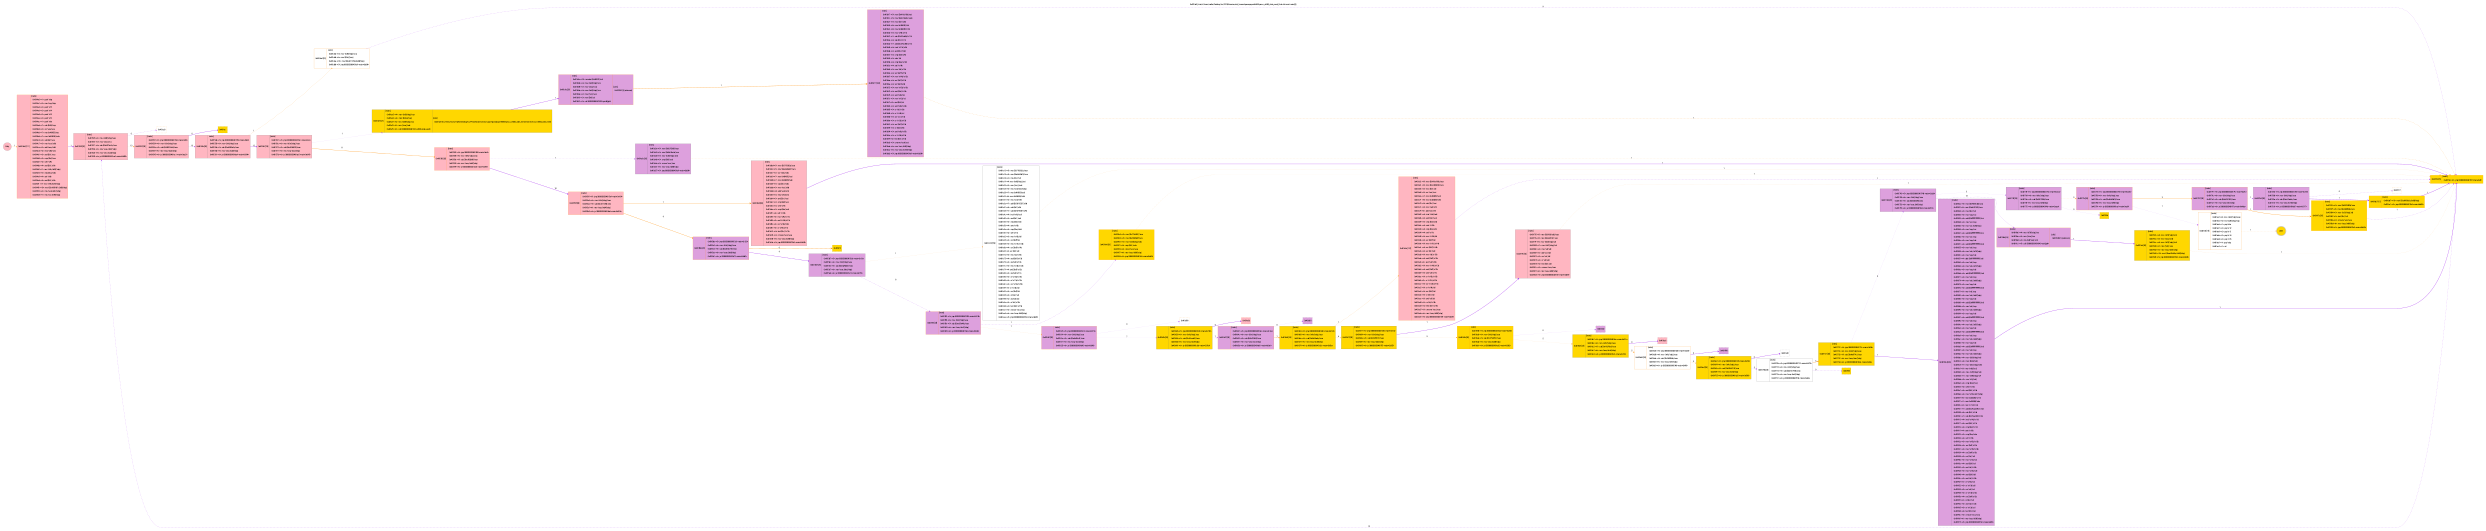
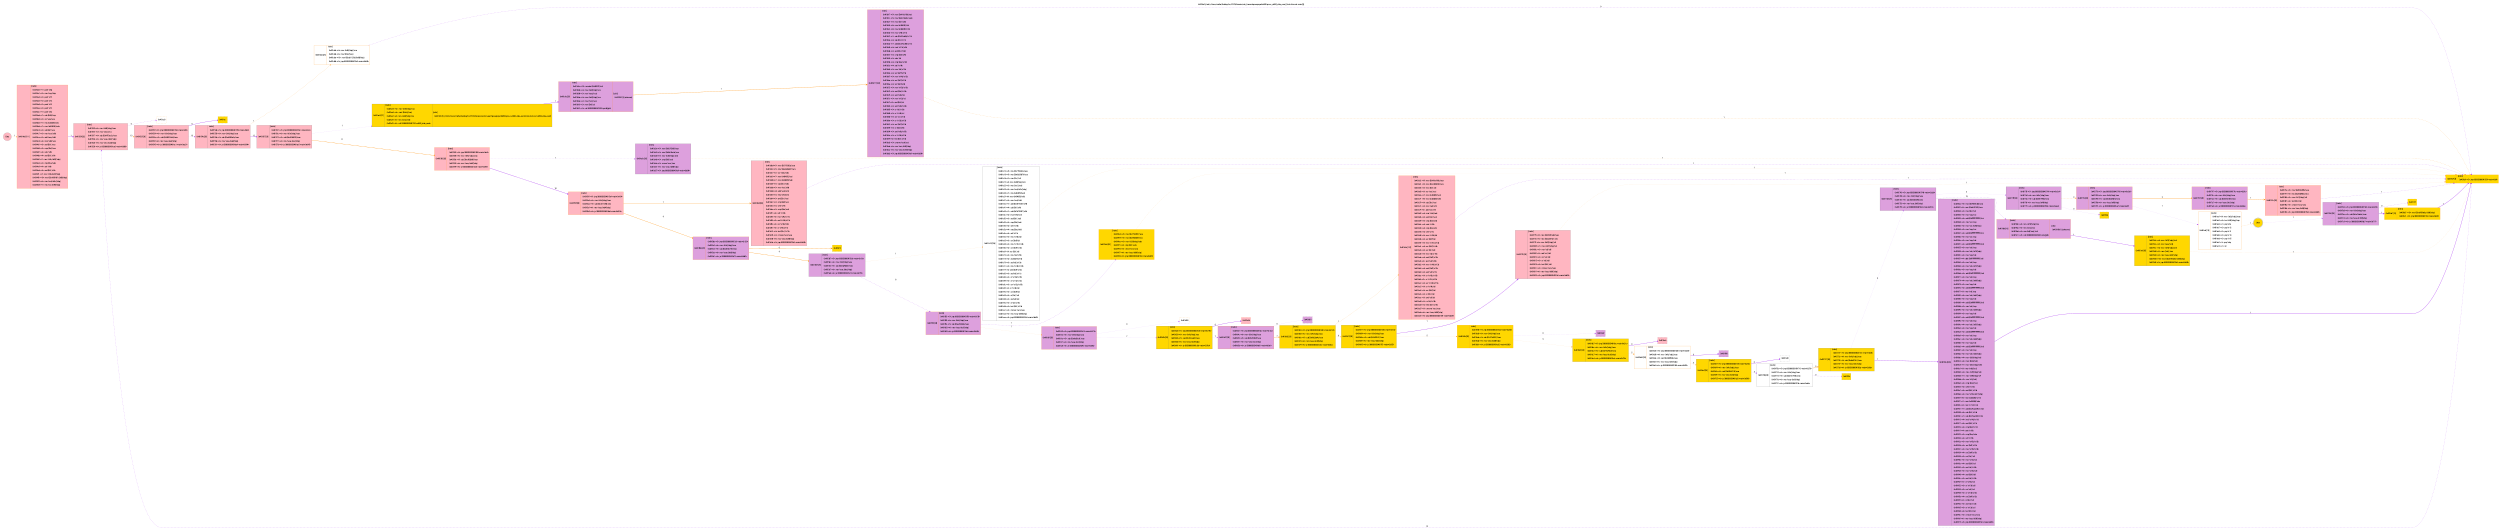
edge "0x401dbd [86]" -> "0x401fa9 [5]": style bold -> dashed
node "0x4017cf": fillcolor white -> gold
edge "0x401797 [28]" -> "0x4017b3 [28]": now "Users" -> "0x4017b3 [28]"
node "0x40197a [30]": fillcolor gold -> lightpink
edge "0x4015bb [28]" -> "0x4015d7 [28]": color purple -> darkorange
